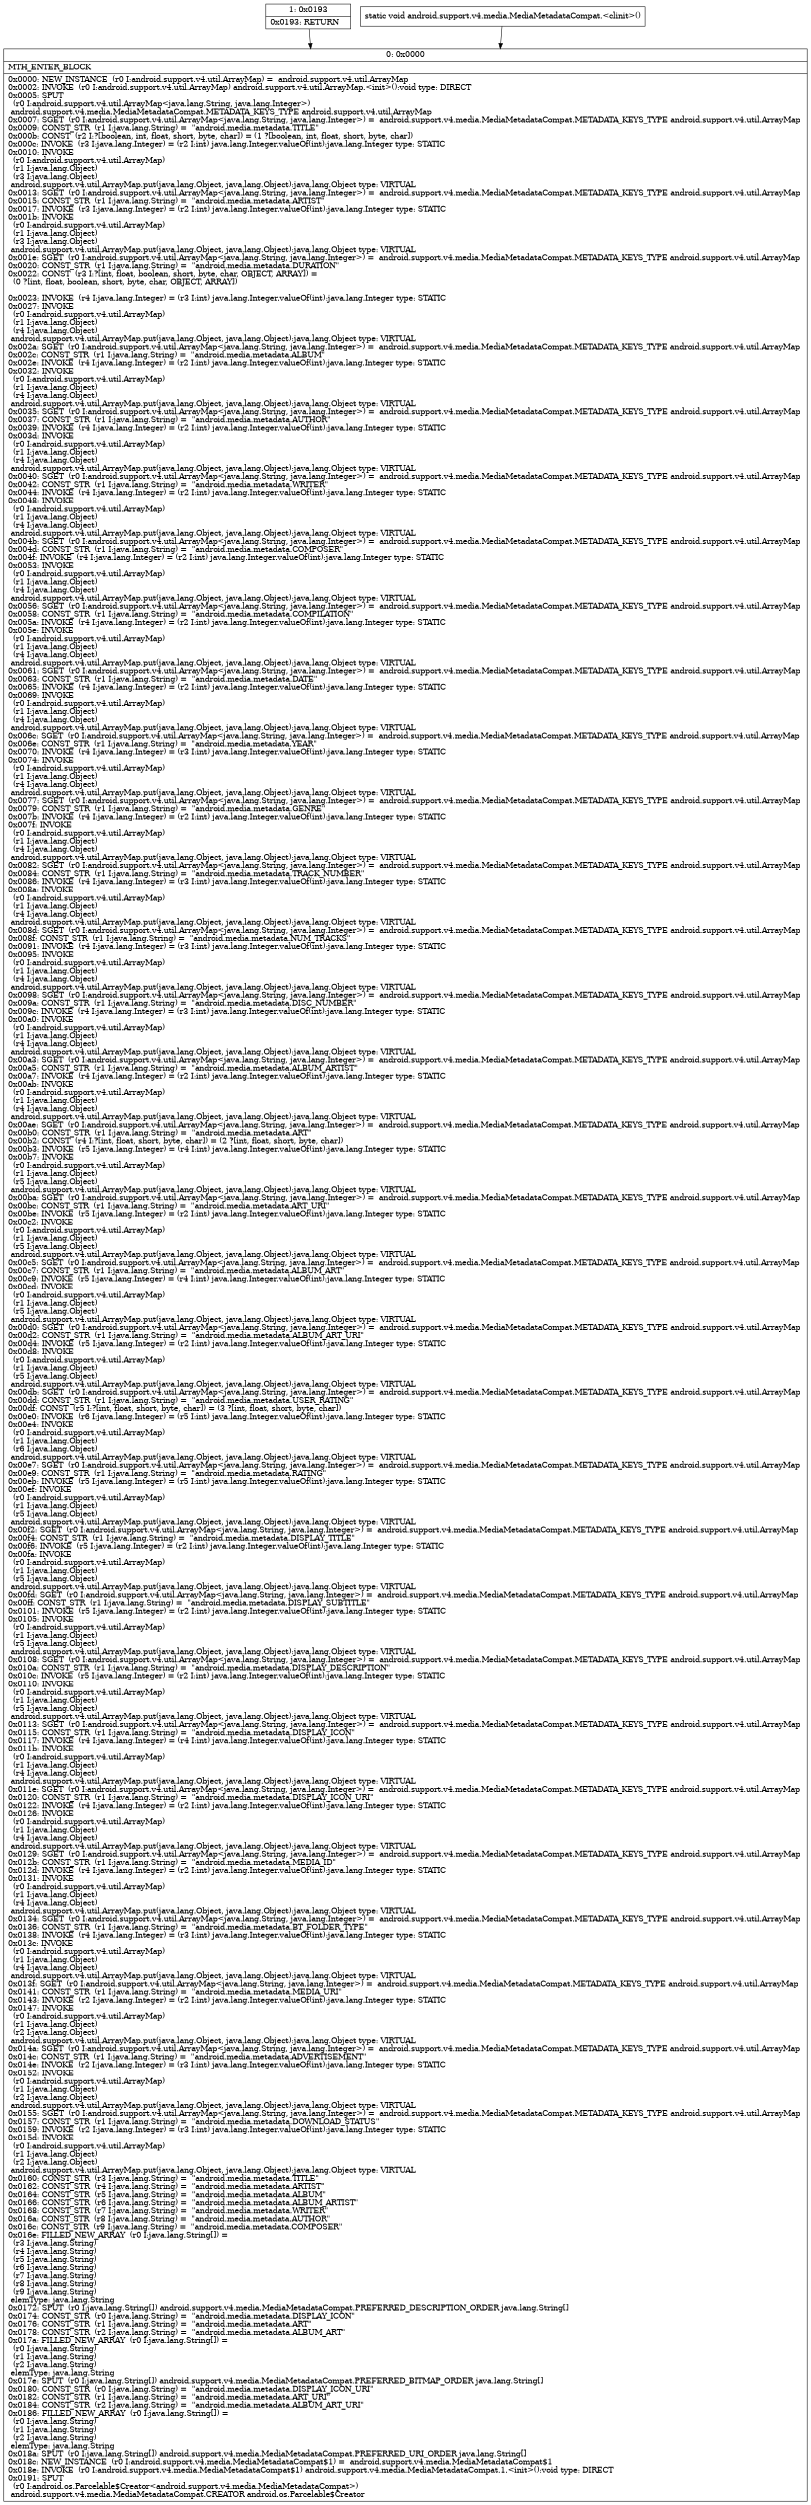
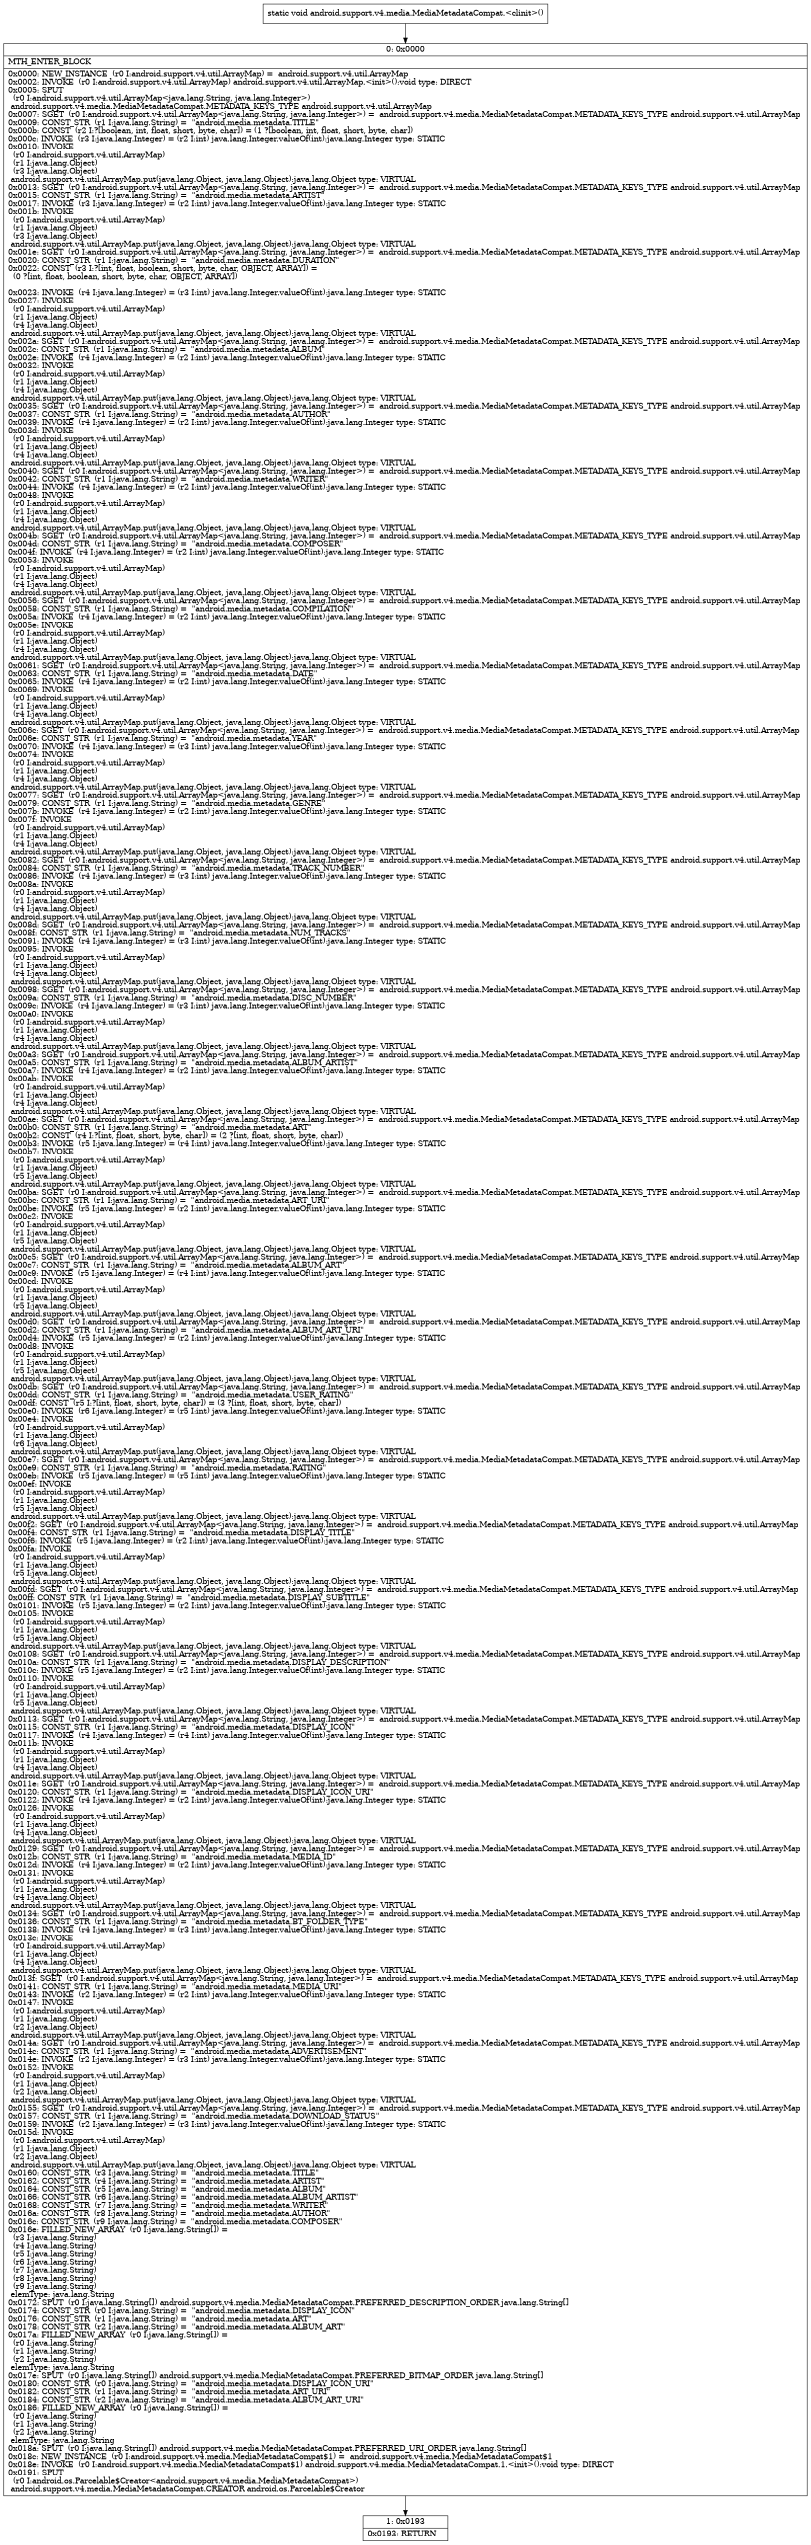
edge "1: 0x0193" -> "0: 0x0000": reversed
